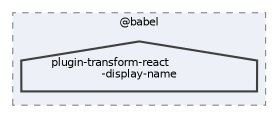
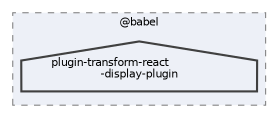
node "plugin-transform-react -display-name": label "plugin-transform-react -display-name" -> "plugin-transform-react -display-plugin"
